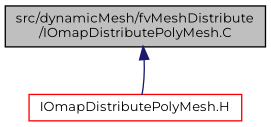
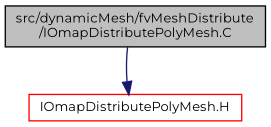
edge "IOmapDistributePolyMesh.H" -> "src/dynamicMesh/fvMeshDistribute /IOmapDistributePolyMesh.C": reversed
